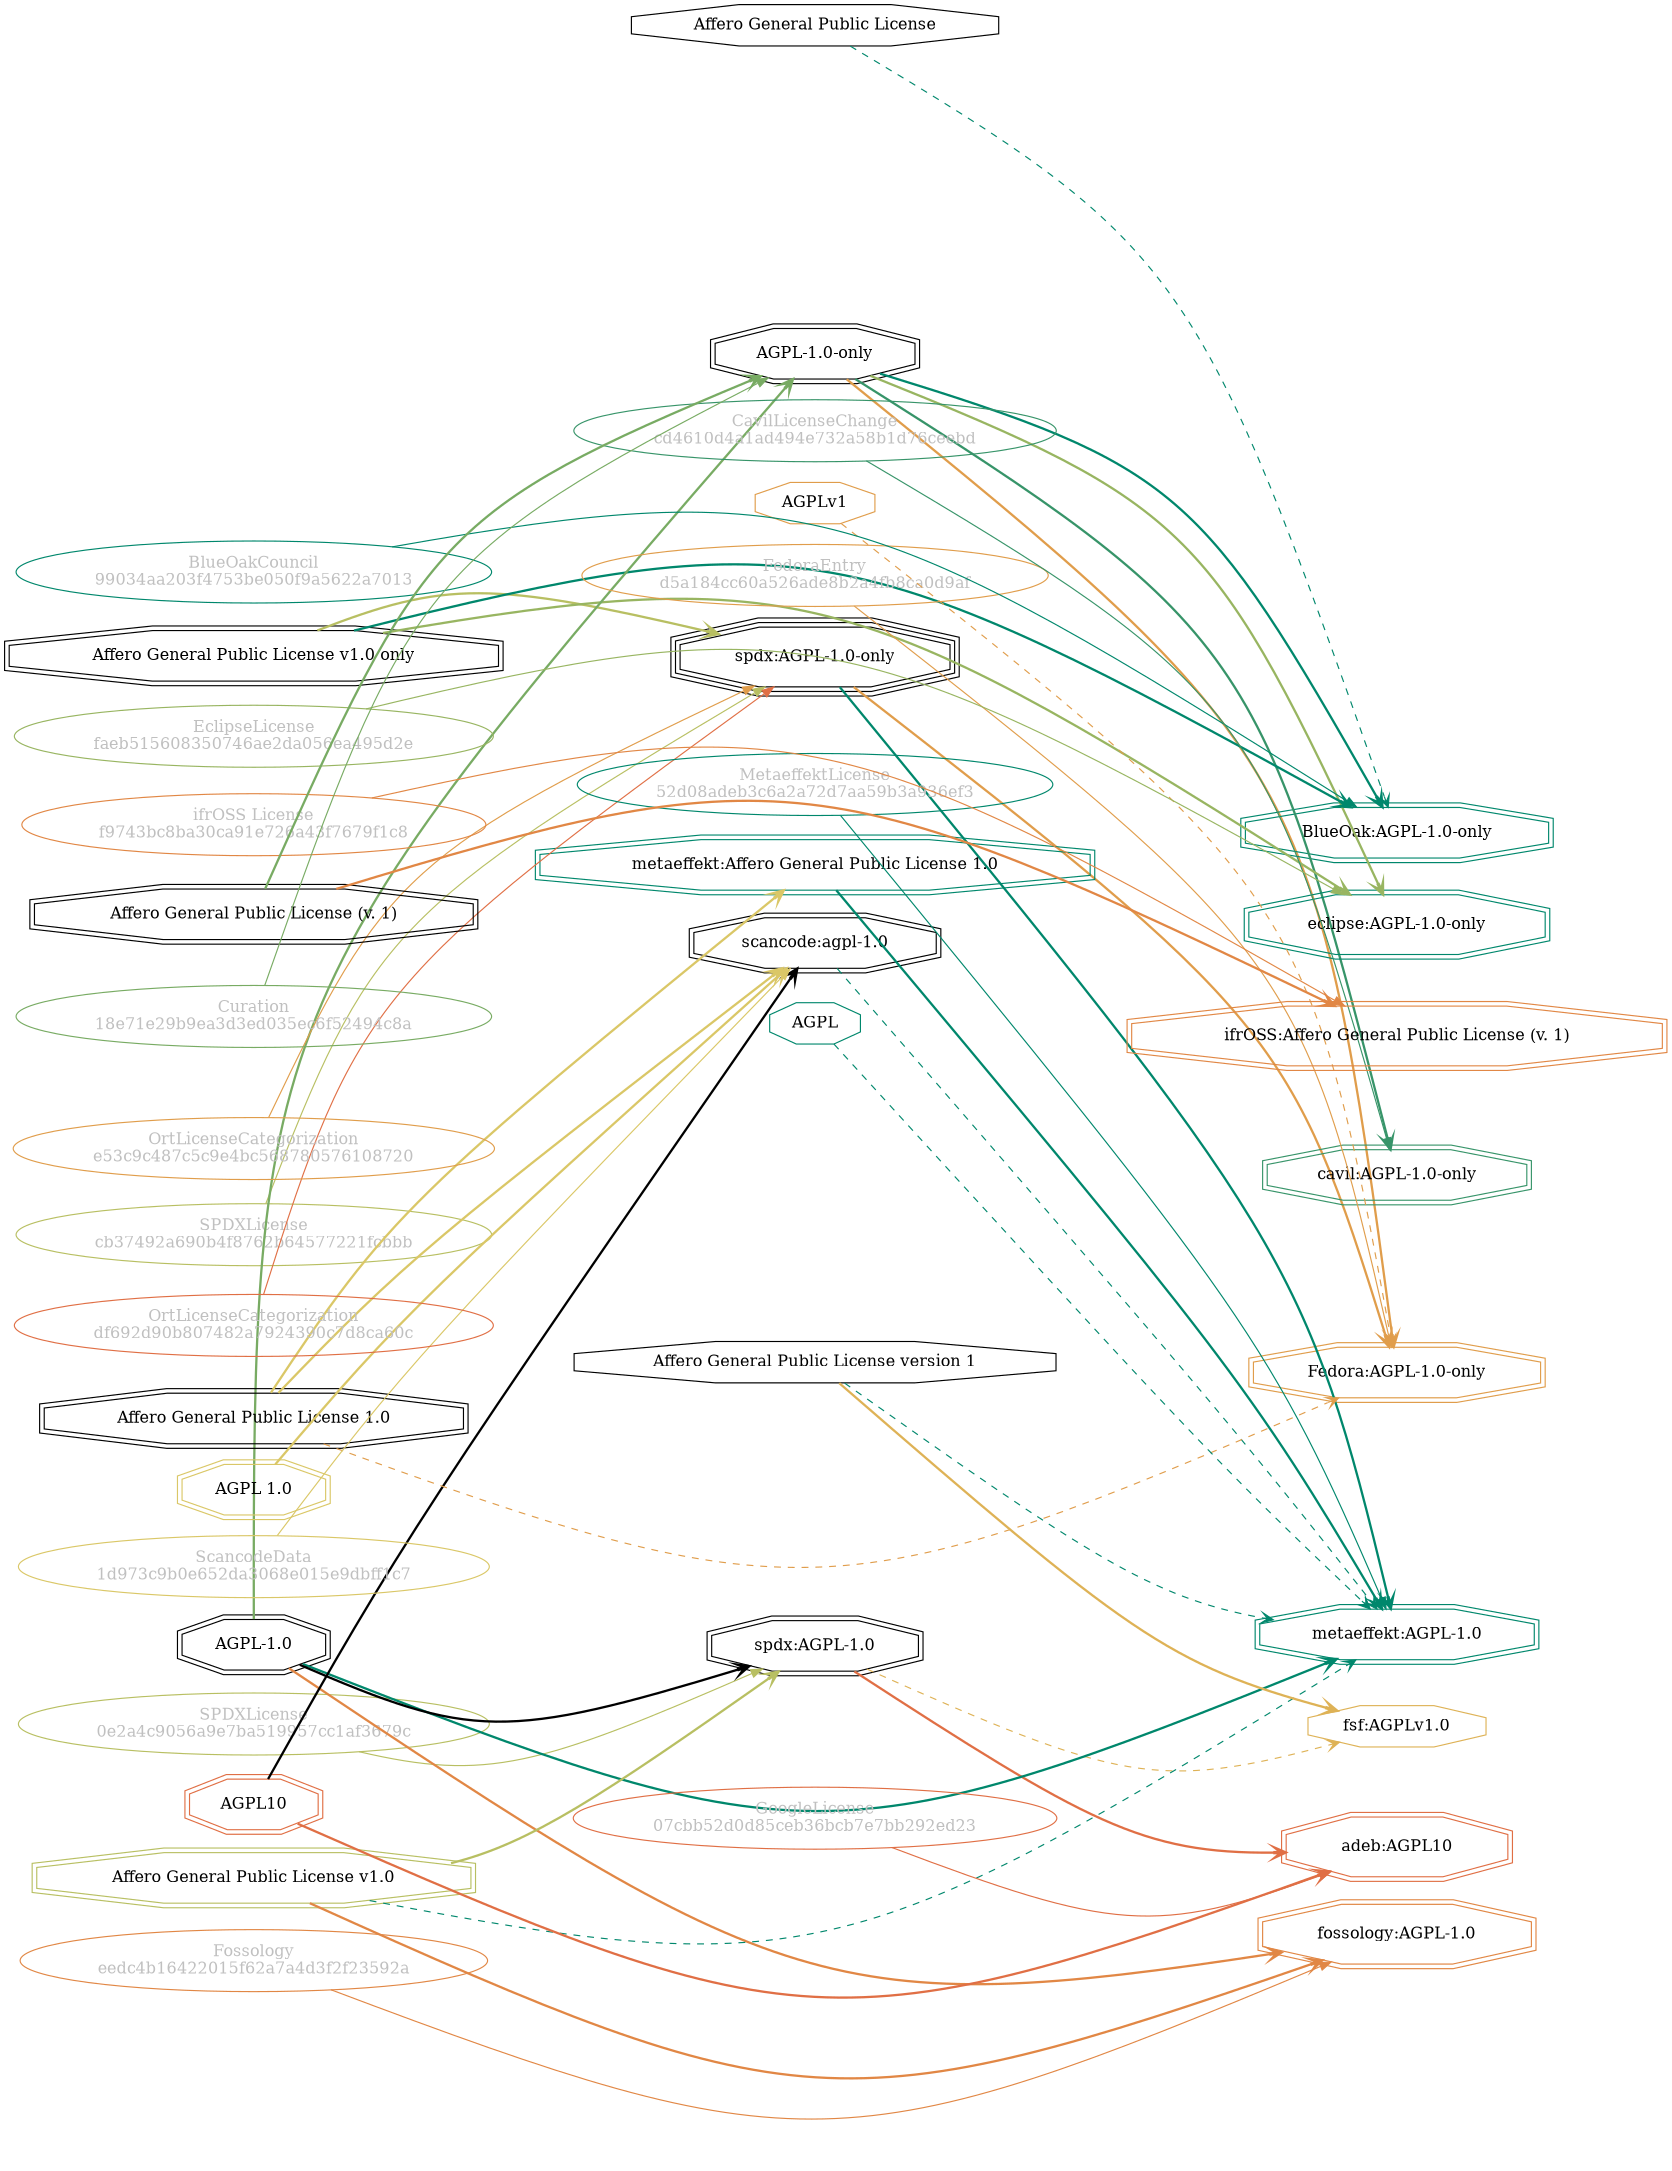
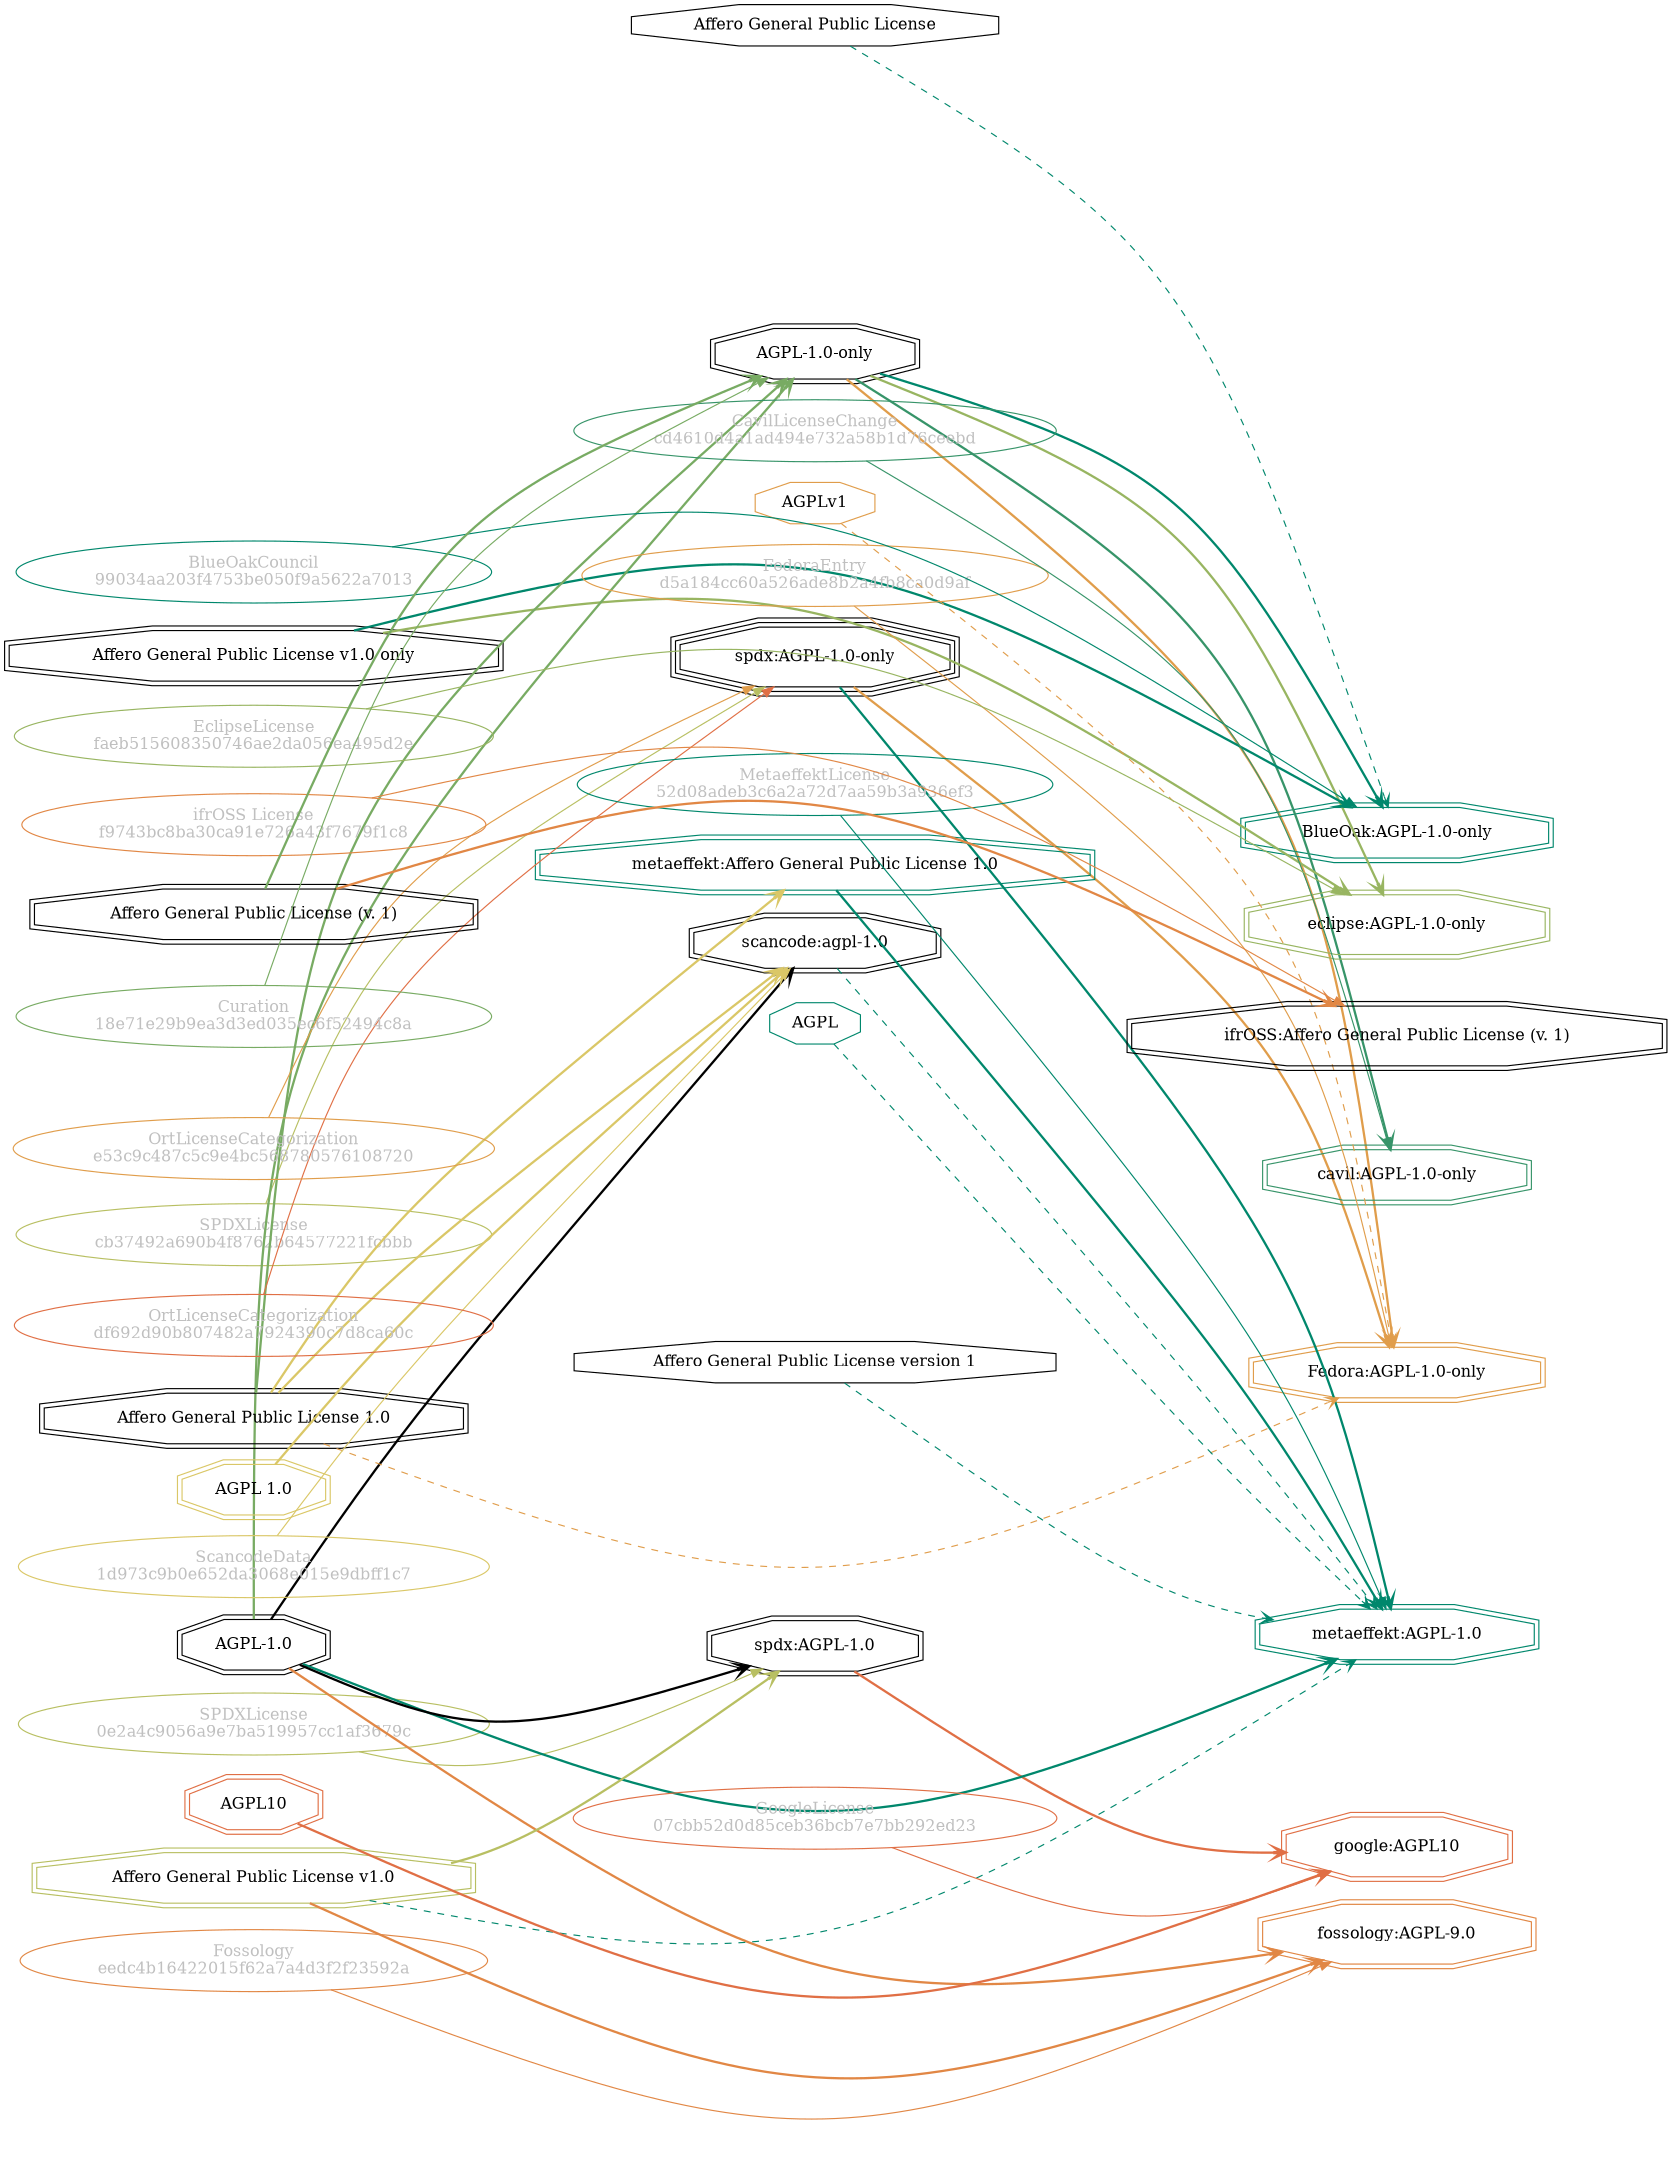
edge "Affero General Public License v1.0 only" -> "spdx:AGPL-1.0-only": removed
edge "Affero General Public License 1.0" -> "AGPL-1.0-only": added
node "eclipse:AGPL-1.0-only": color #00876c -> #98b561
node "ifrOSS:Affero General Public License (v. 1)": color #e18745 -> black
edge "AGPL10" -> "scancode:agpl-1.0": now "AGPL-1.0" -> "scancode:agpl-1.0"
node "fsf:AGPLv1.0": removed
node "adeb:AGPL10": label "adeb:AGPL10" -> "google:AGPL10"
node "fossology:AGPL-1.0": label "fossology:AGPL-1.0" -> "fossology:AGPL-9.0"
